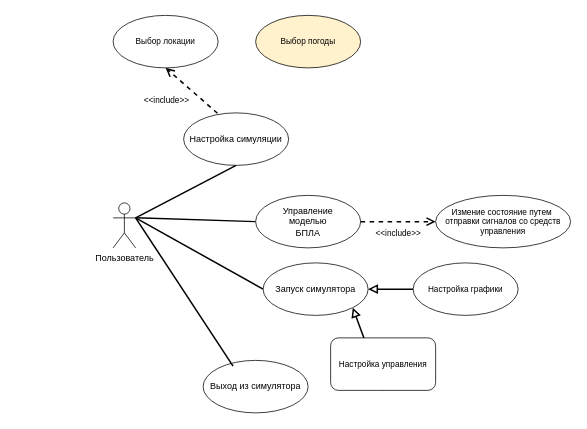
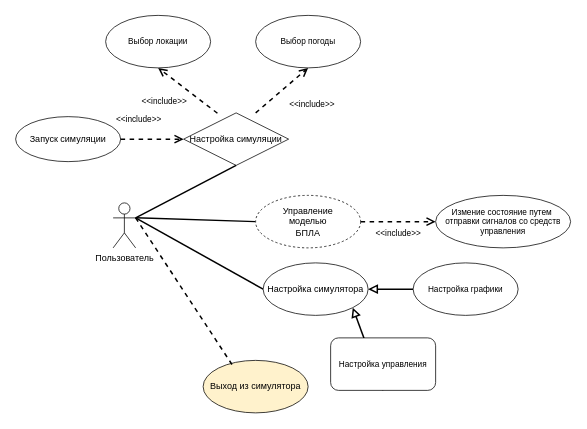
node "Выбор локации": moved (165, 42) -> (158, 42)
node "Выбор погоды": fillcolor #fff2cc -> #ffffff
edge "Настройка симуляции" -> "Выбор погоды": added, label "<<include>>"
node "Запуск симуляции": added
edge "Запуск симуляции" -> "Настройка симуляции": added, label "<<include>>"
node "Настройка симуляции": shape ellipse -> diamond
node "Управление моделью БПЛА": style solid -> dashed
node "Запуск симулятора": label "Запуск симулятора" -> "Настройка симулятора"
edge "Пользователь" -- "Выход из симулятора": style solid -> dashed
node "Выход из симулятора": fillcolor #ffffff -> #fff2cc
